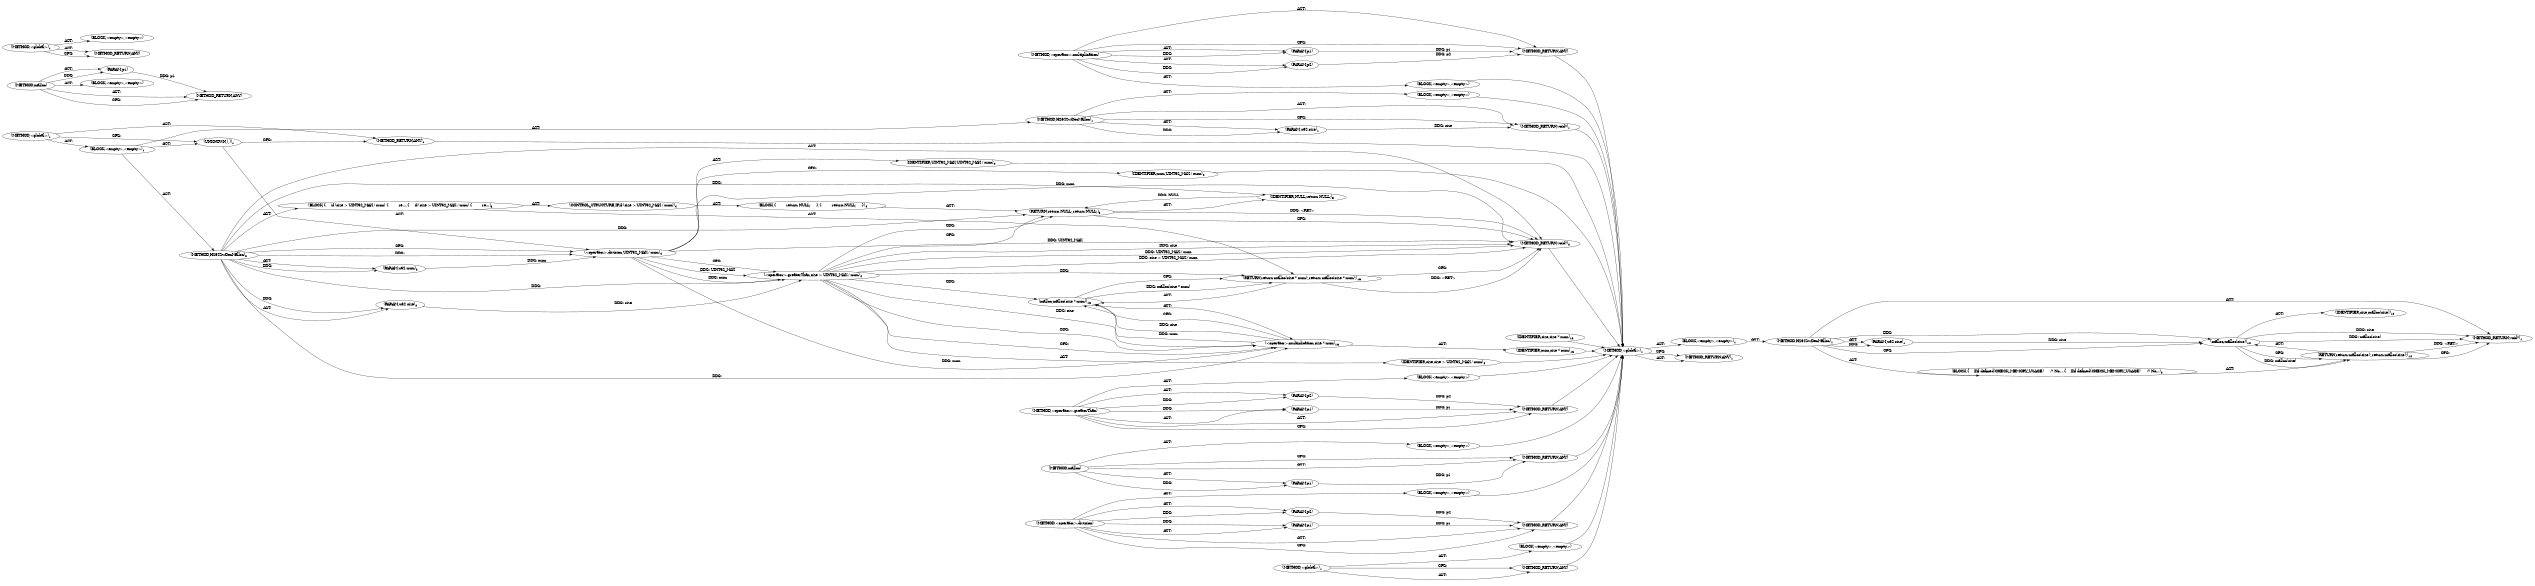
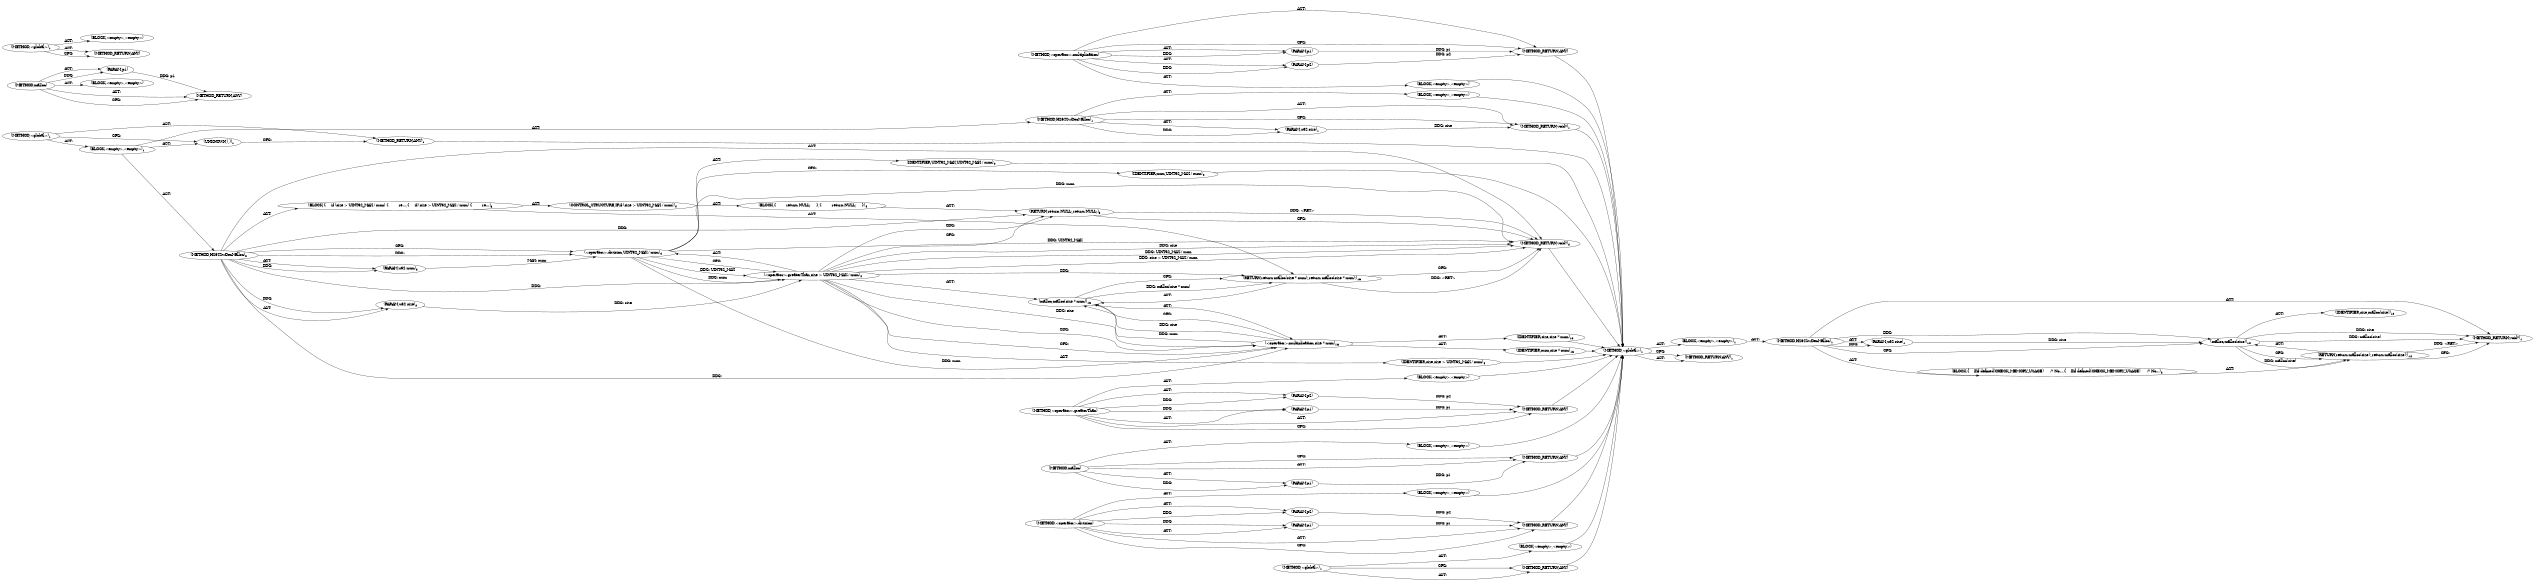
node "(IDENTIFIER,NULL,return NULL;)": removed
edge "(UNKNOWN,),))" -> "(<operator>.division,UINT32_MAX / num)": now "(<operator>.greaterThan,size > UINT32_MAX / num)" -> "(<operator>.division,UINT32_MAX / num)"
edge "(PARAM,u32 num)" -> "(<operator>.division,UINT32_MAX / num)": label "DDG: num" -> "MAX: num"
edge "(<operator>.greaterThan,size > UINT32_MAX / num)" -> "(malloc,malloc(size * num))": label "CDG: " -> "AST: "
edge "(<operator>.multiplication,size * num)" -> "(IDENTIFIER,size,size * num)": added, label "AST:"
